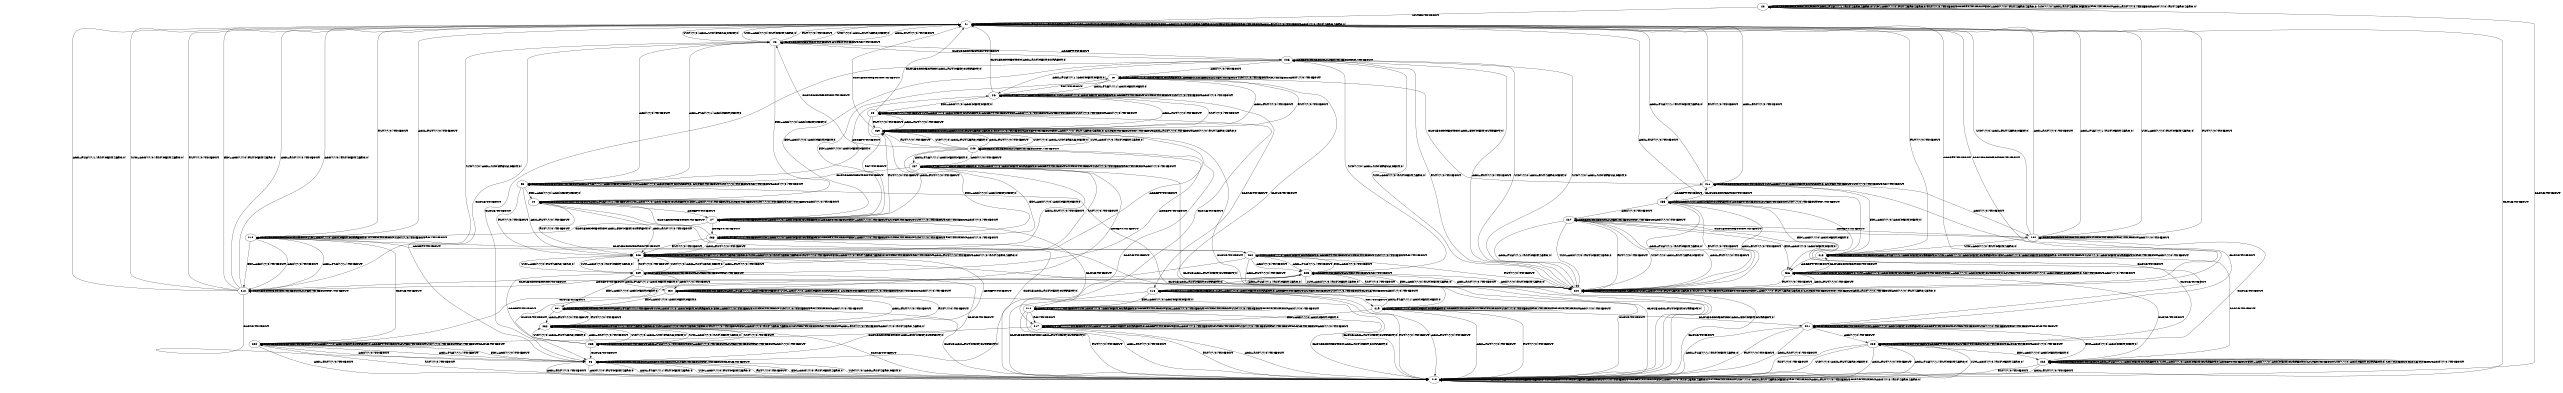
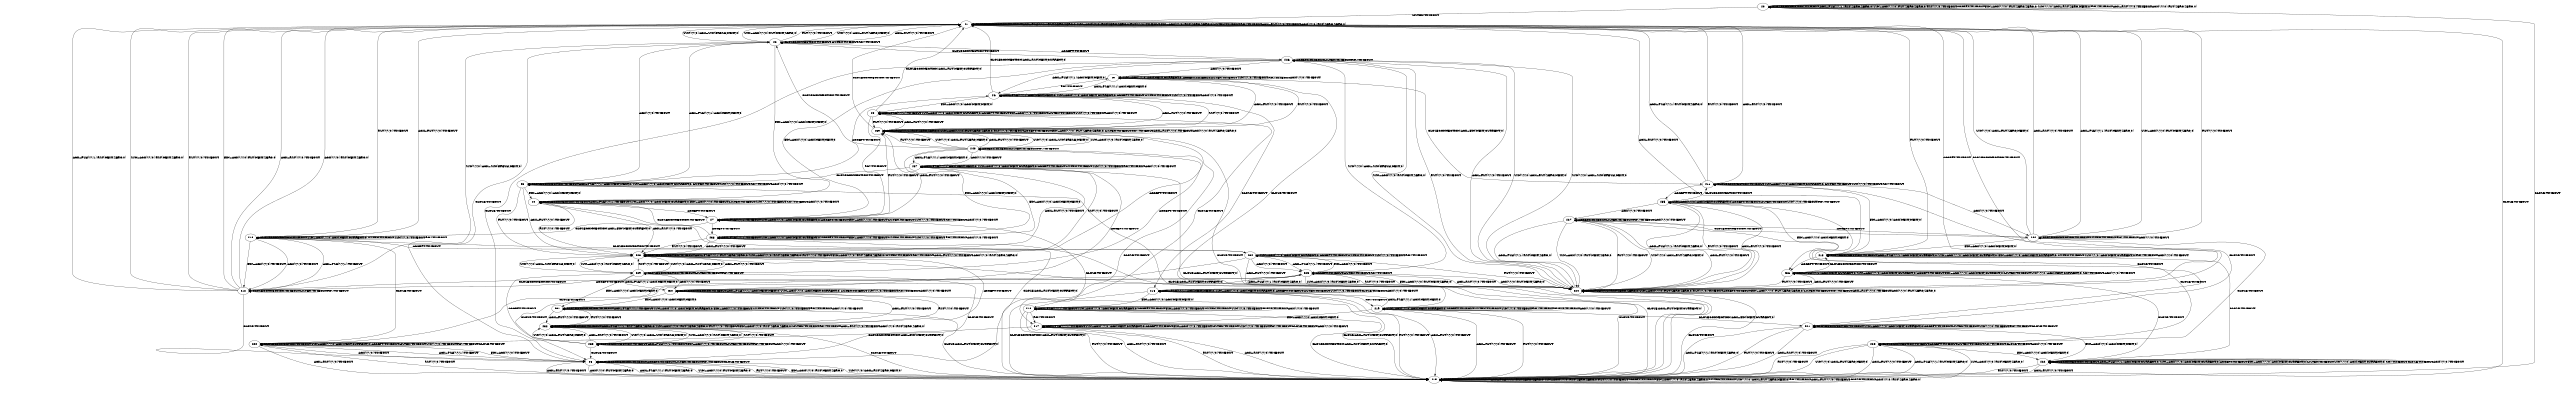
edge "s9" -> "s7": removed, label "FIN+ACK(V,V,0)/ACK(NEXT,NEXT,0)"
edge "s27" -> "s36": removed, label "FIN+ACK(V,V,0)/ACK(NEXT,NEXT,0)"
edge "s44" -> "s13": label "SYN+ACK(V,V,0)/RST(NEXT,ZERO,0)" -> "FIN+ACK(V,V,0)/ACK(NEXT,NEXT,0)"
edge "s28" -> "s29": label "SYN+ACK(V,V,0)/RST(ZERO,ZERO,0)" -> "SYN(V,V,0)/ACK+SYN(FRESH,NEXT,0)"
edge "s21" -> "s23": removed, label "ACK(V,V,0)/TIMEOUT"
